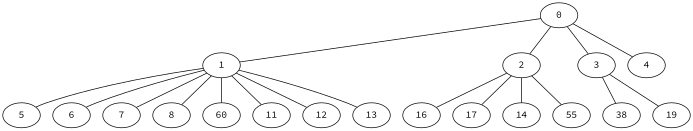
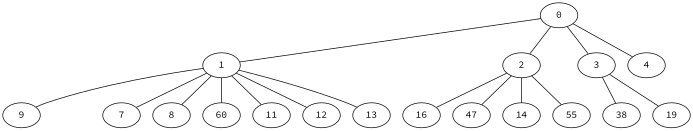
node "5": label "5" -> "9"
node "6": removed
node "17": label "17" -> "47"
